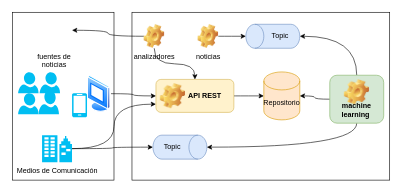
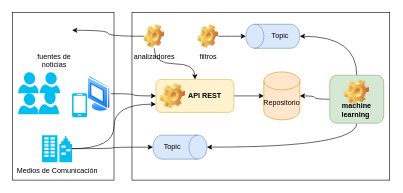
node "noticias": label "noticias" -> "filtros"
